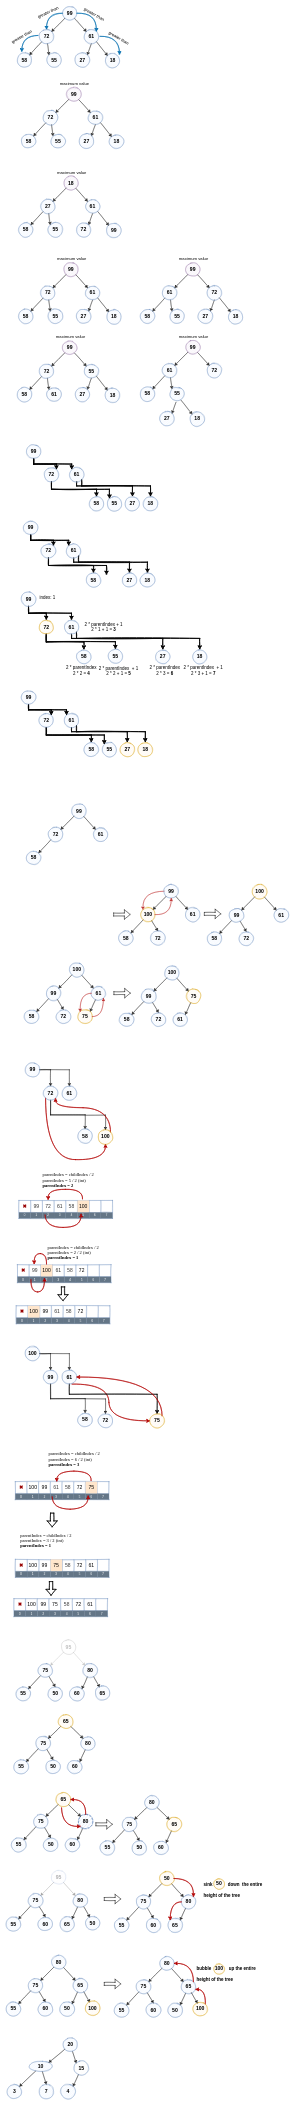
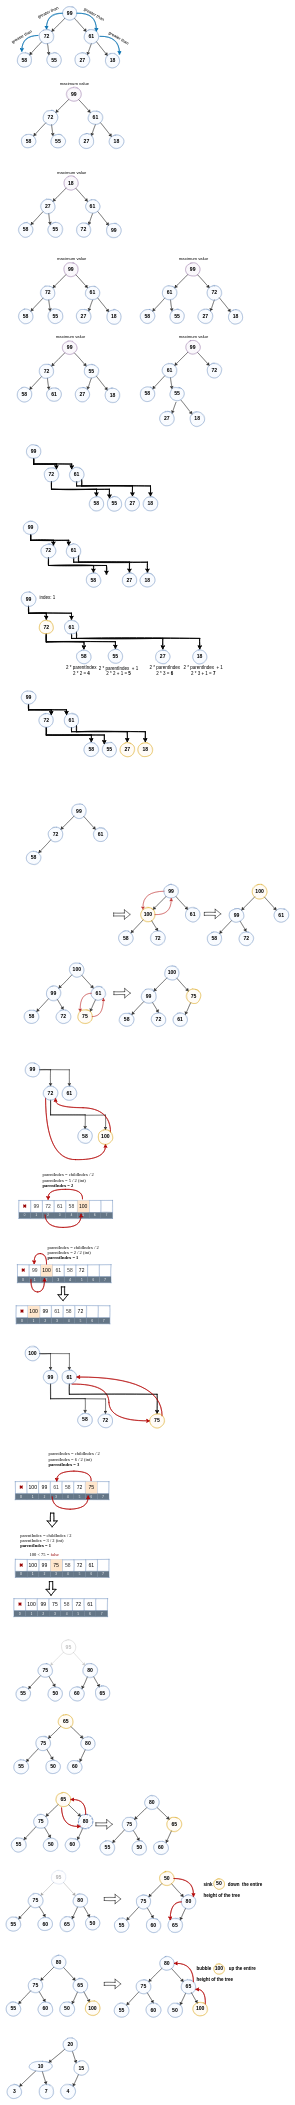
node "2 * parentIndex + 1 2 * 1 + 1 = 3": removed
node "100 < 75 = false": added
